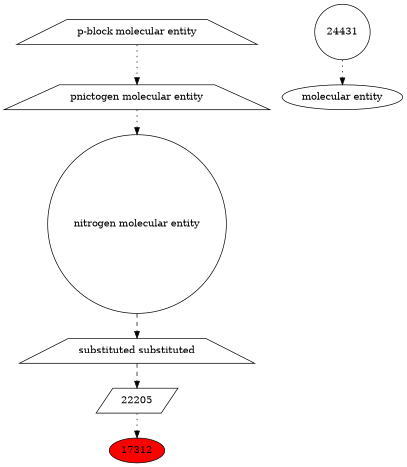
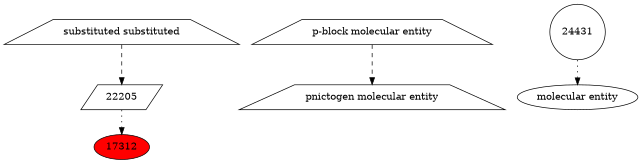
edge "p-block molecular entity" -> "pnictogen molecular entity": style dotted -> dashed
node "nitrogen molecular entity": removed
